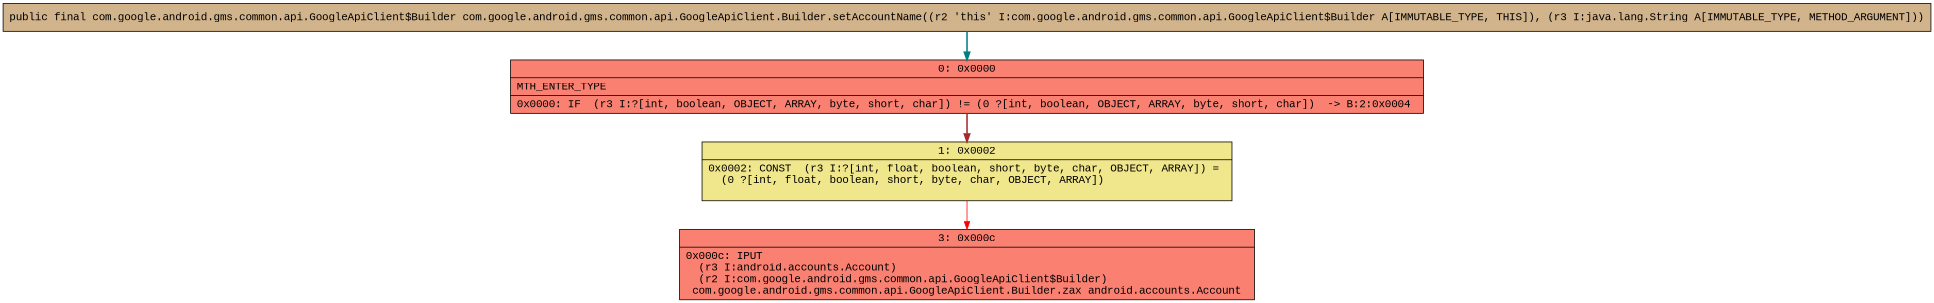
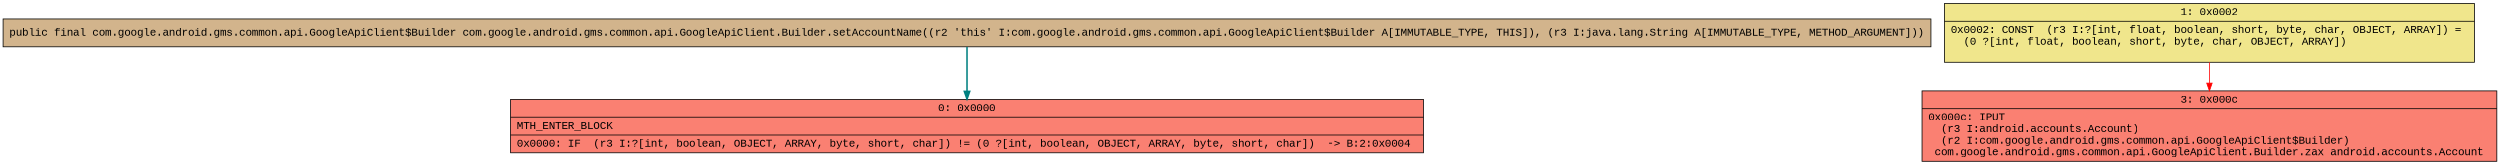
node "0: 0x0000": text "MTH_ENTER_TYPE" -> "MTH_ENTER_BLOCK"
edge "0: 0x0000" -> "1: 0x0002": removed
